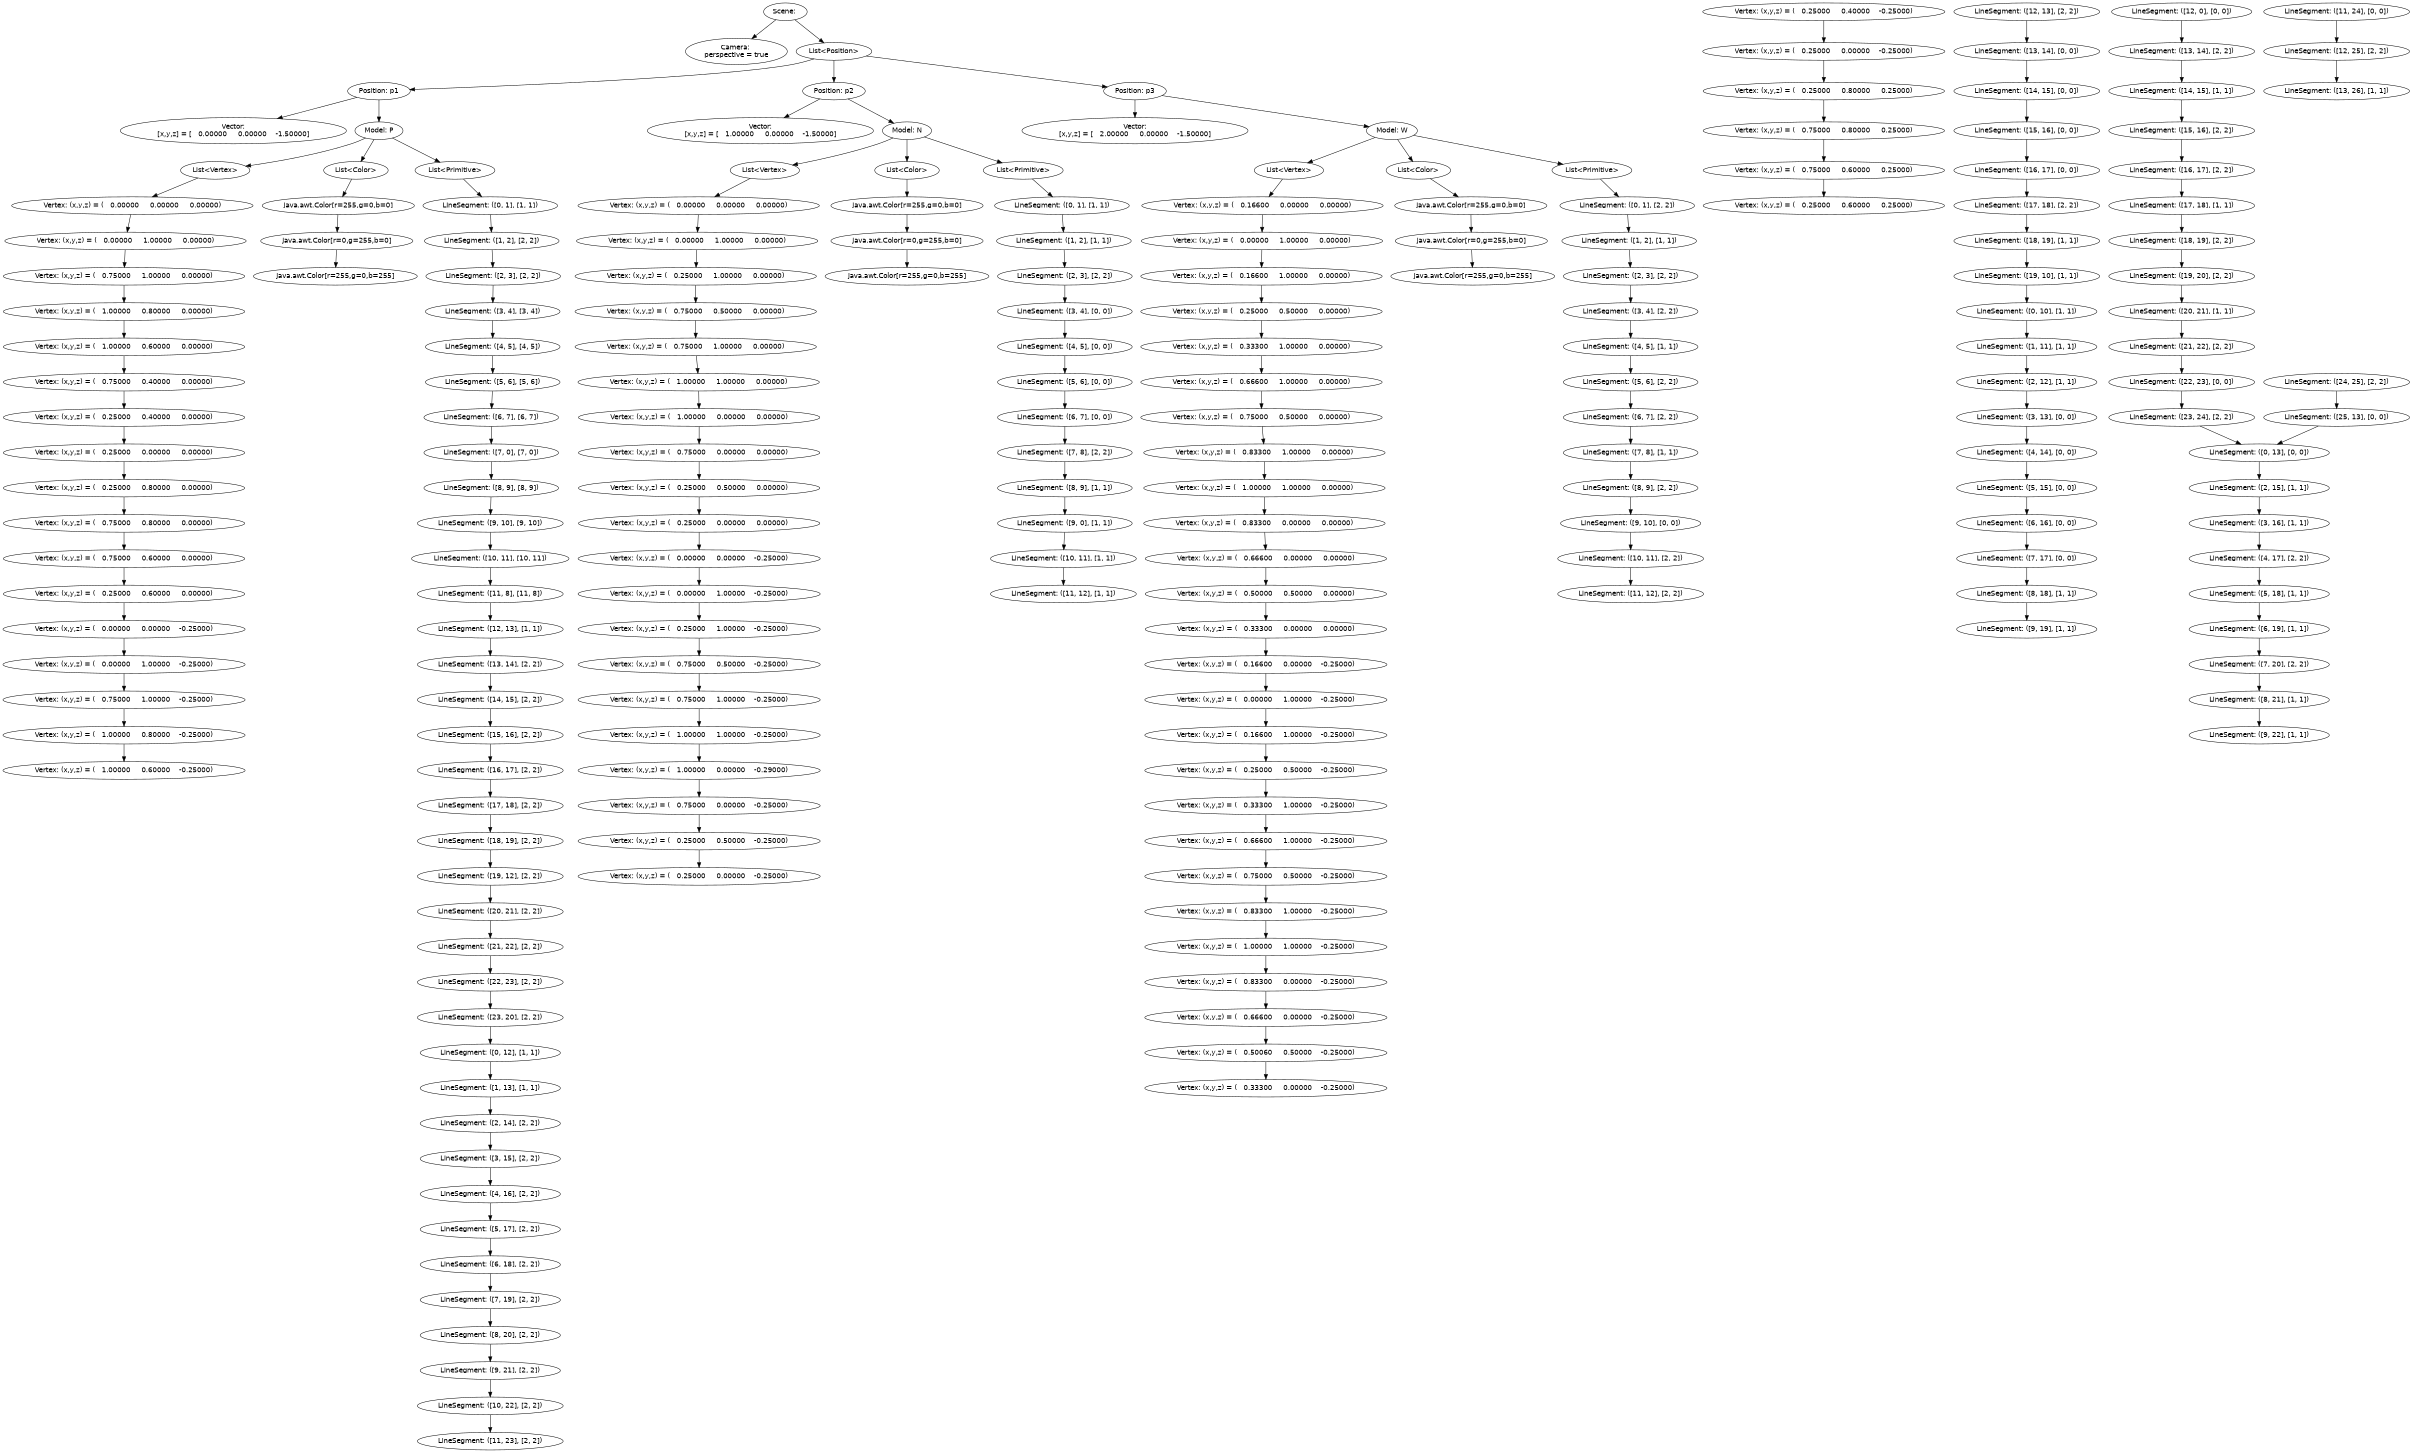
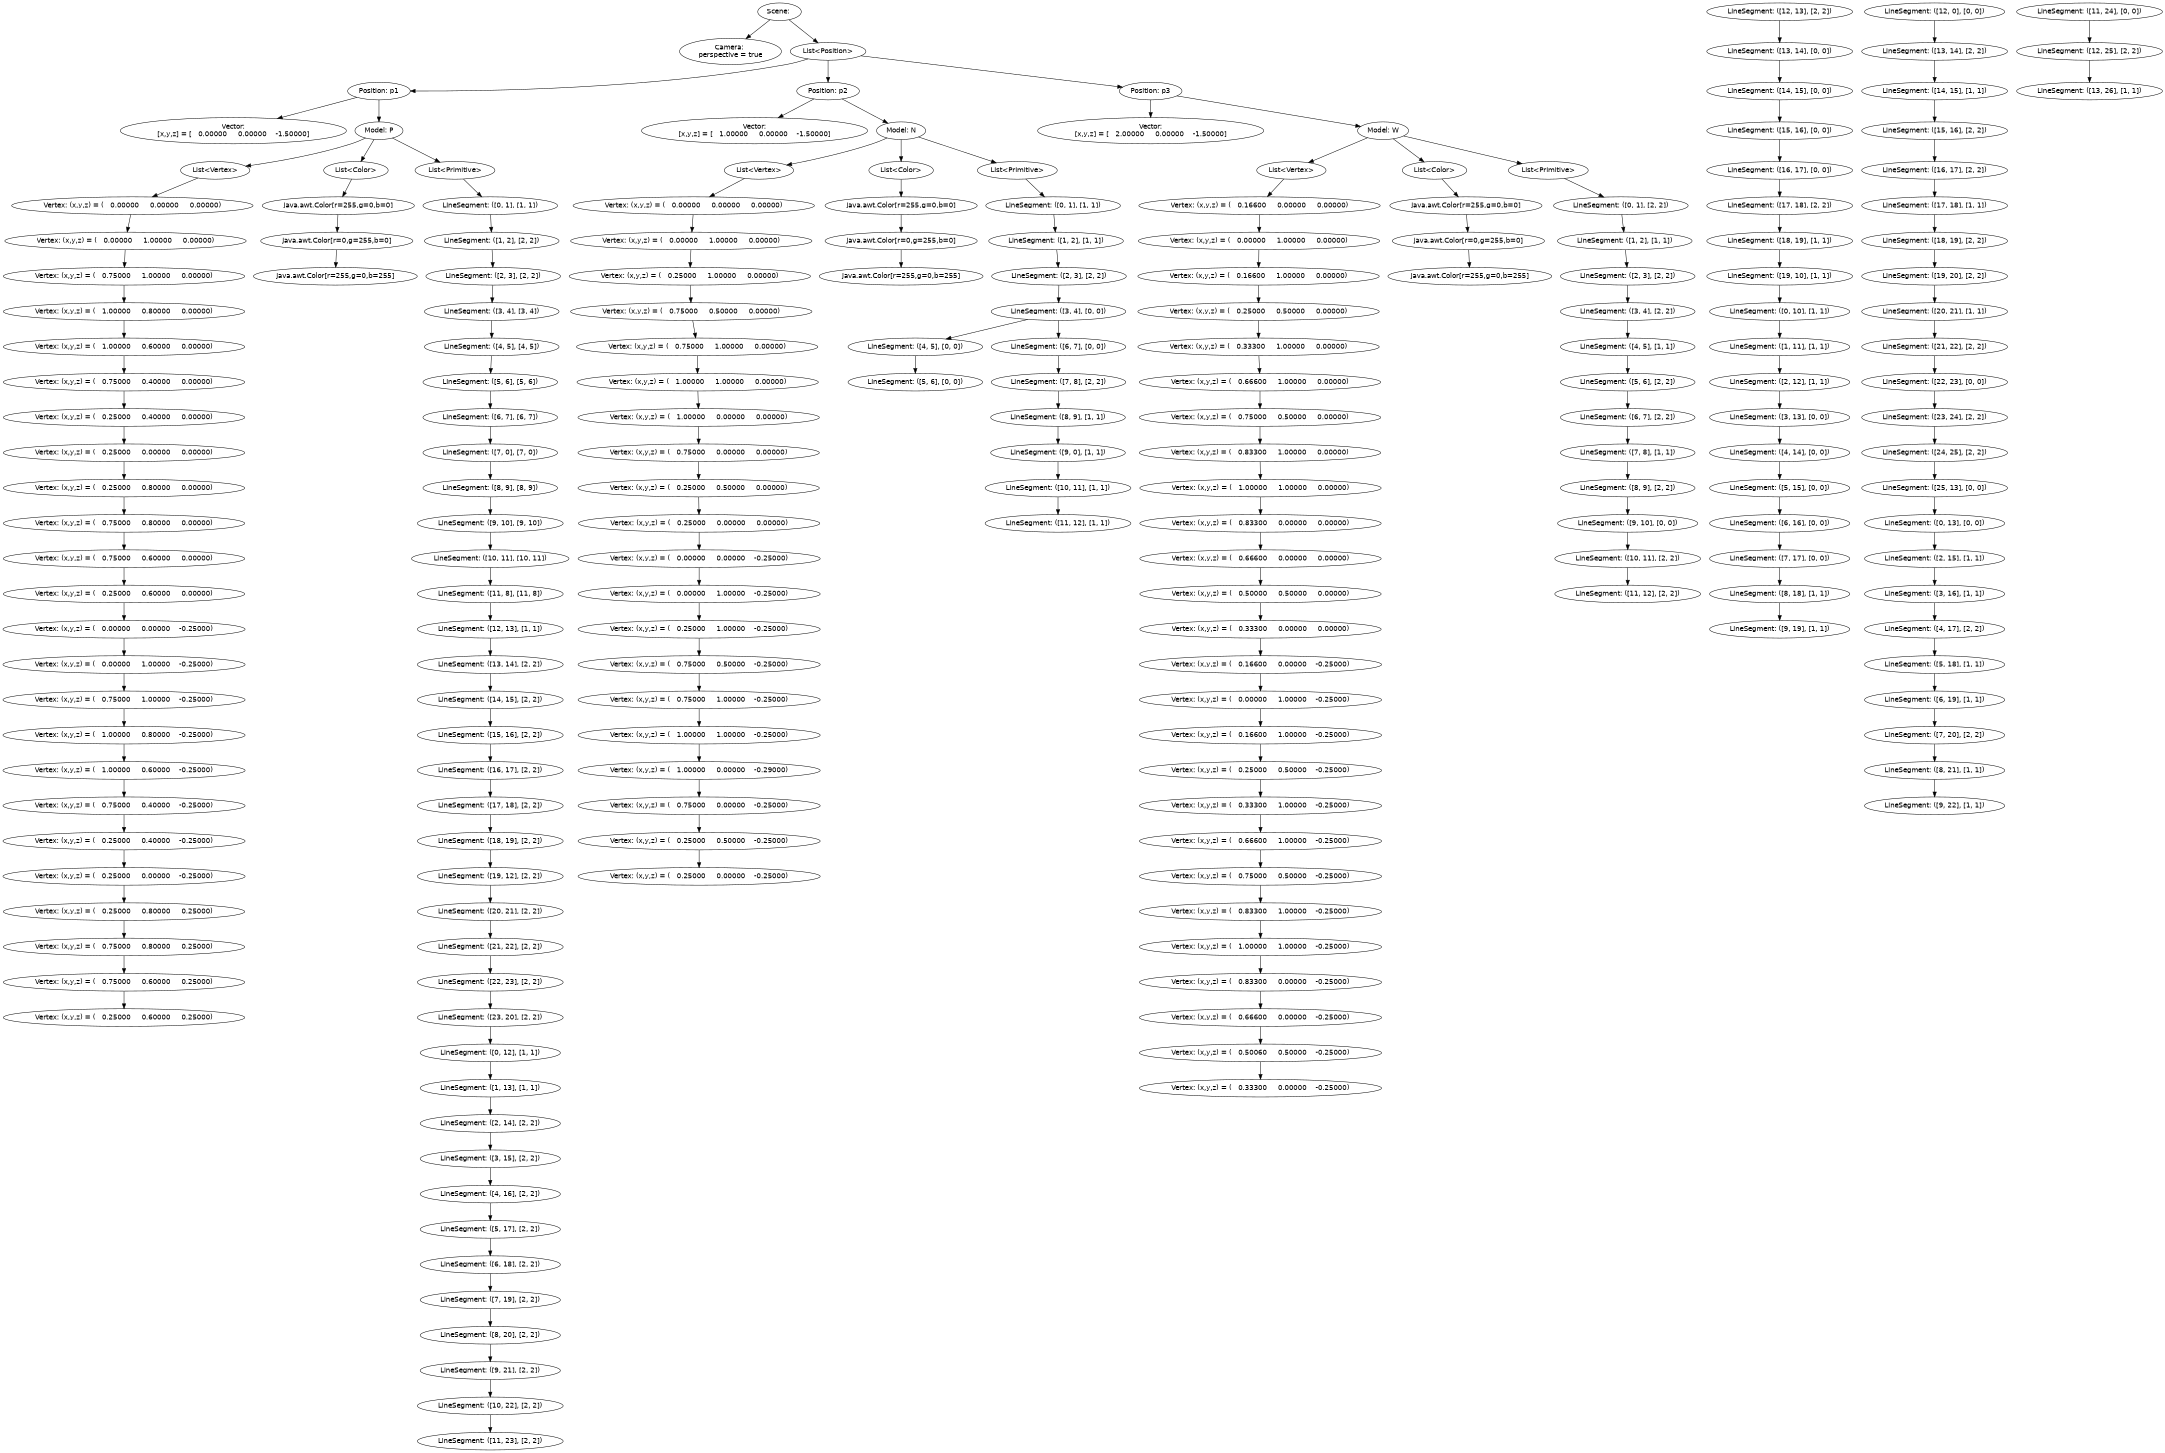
edge "LineSegment: ([5, 6], [0, 0])" -> "LineSegment: ([6, 7], [0, 0])": now "LineSegment: ([3, 4], [0, 0])" -> "LineSegment: ([6, 7], [0, 0])"
edge "LineSegment: ([23, 24], [2, 2])" -> "LineSegment: ([0, 13], [0, 0])": now "LineSegment: ([23, 24], [2, 2])" -> "LineSegment: ([24, 25], [2, 2])"
node "Vertex: (x,y,z) = (   0.75000     0.40000    -0.25000)": added
